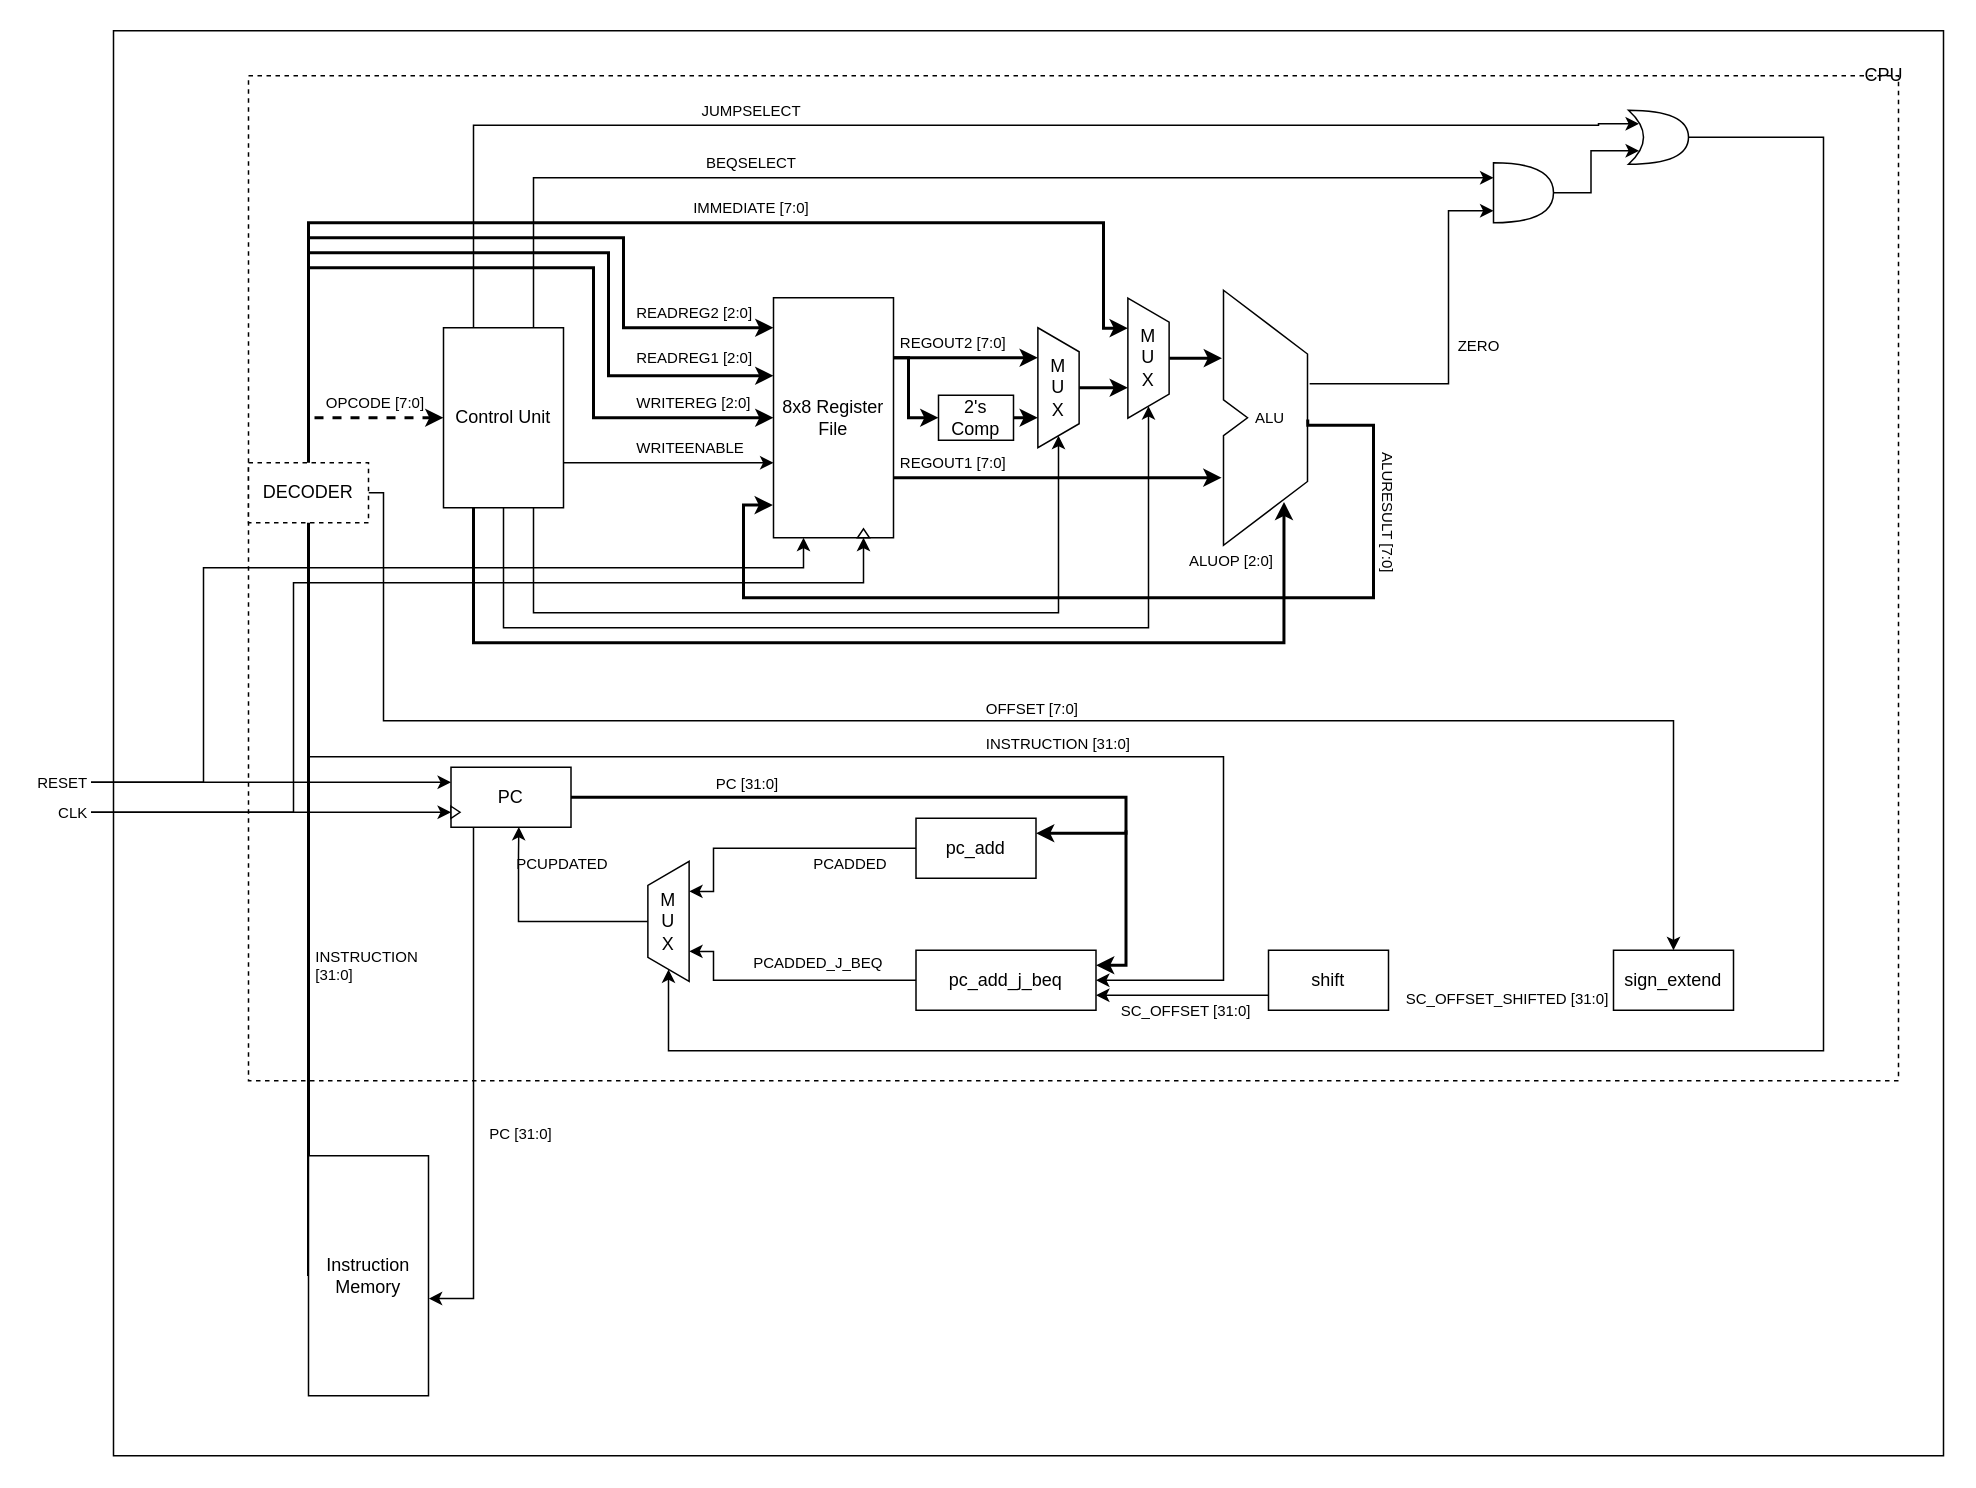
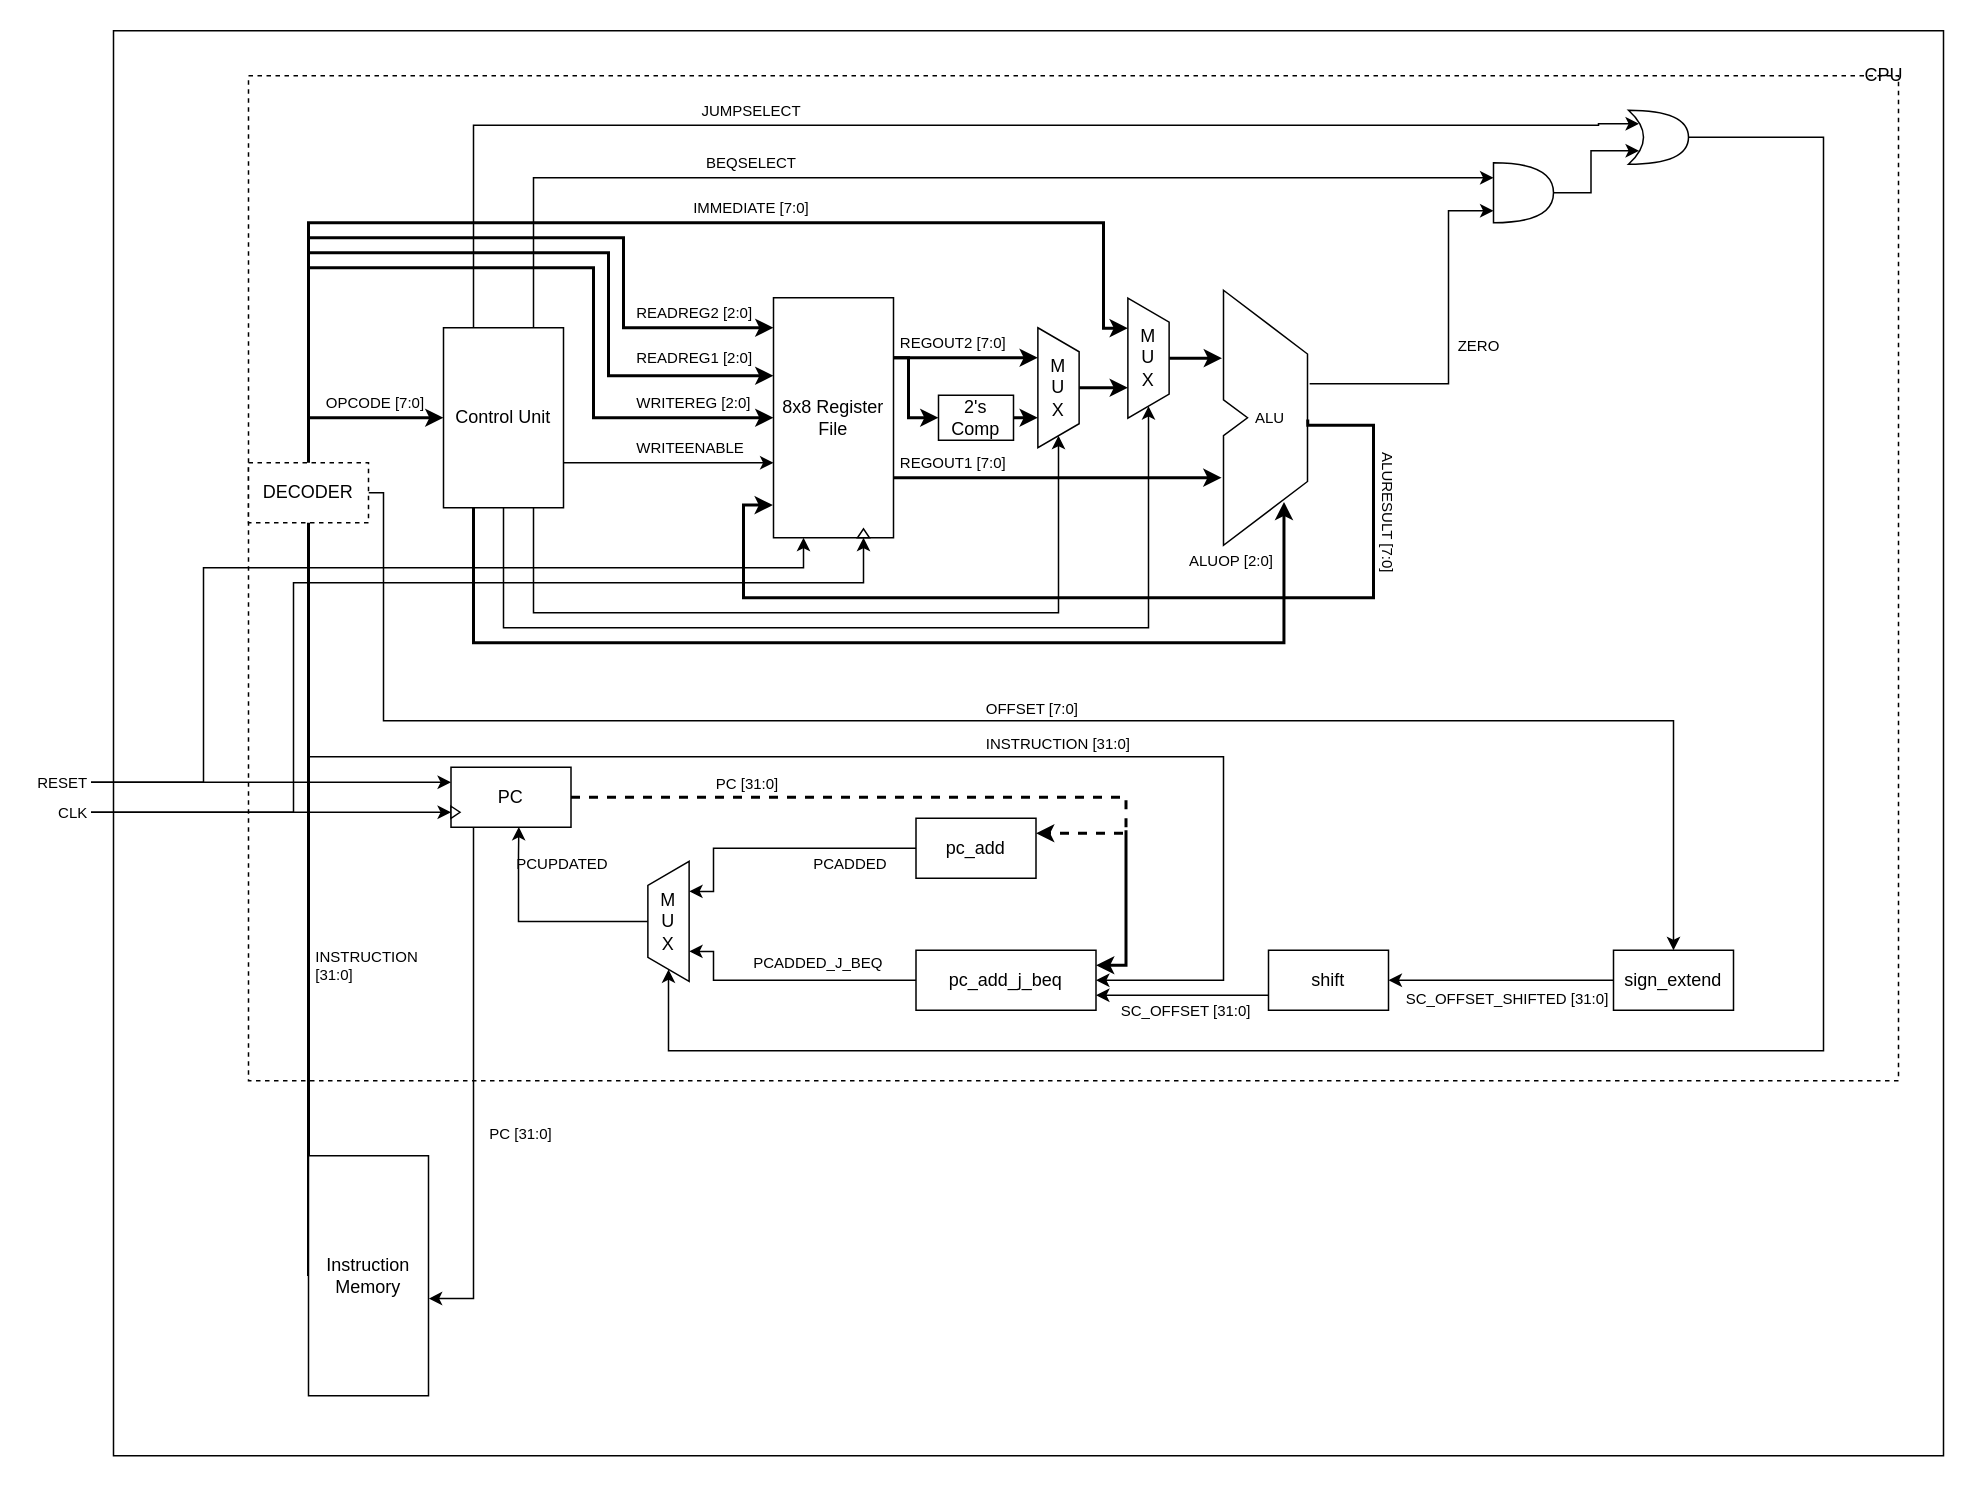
edge "Instruction Memory" -> "Control Unit": style dashed -> solid
edge "PC" -> "pc_add": style solid -> dashed
edge "sign_extend" -> "shift": added
